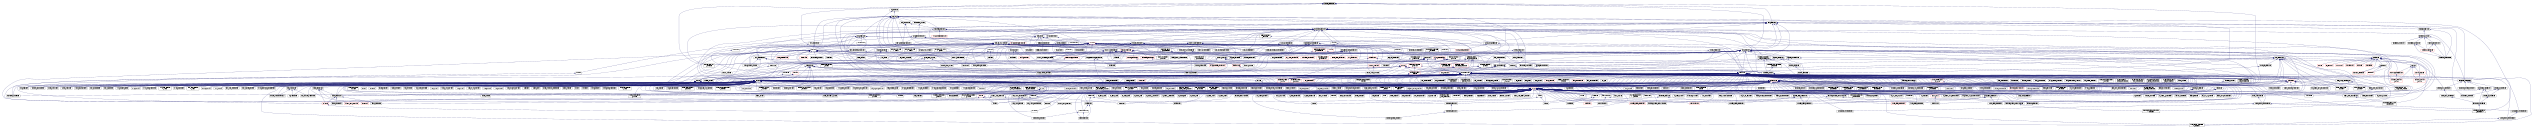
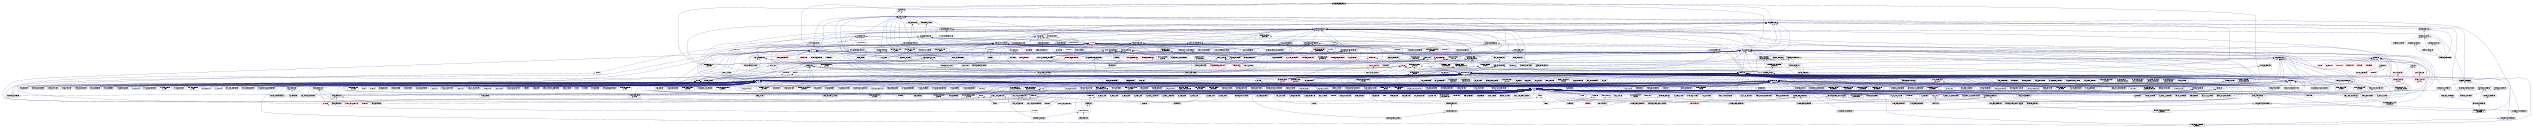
node "exclusive_colocation.hpp": label "exclusive_colocation.hpp" -> "exclusive_scan.hpp"
